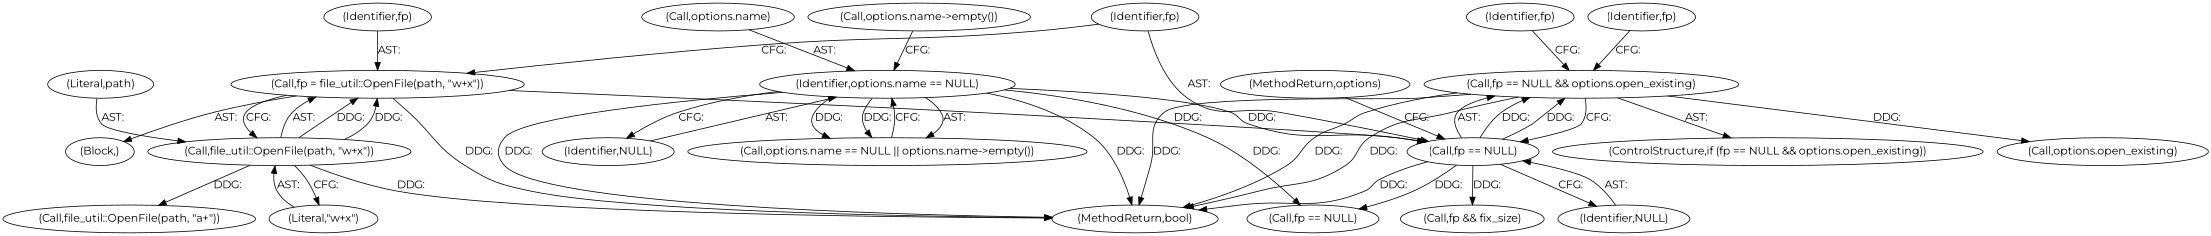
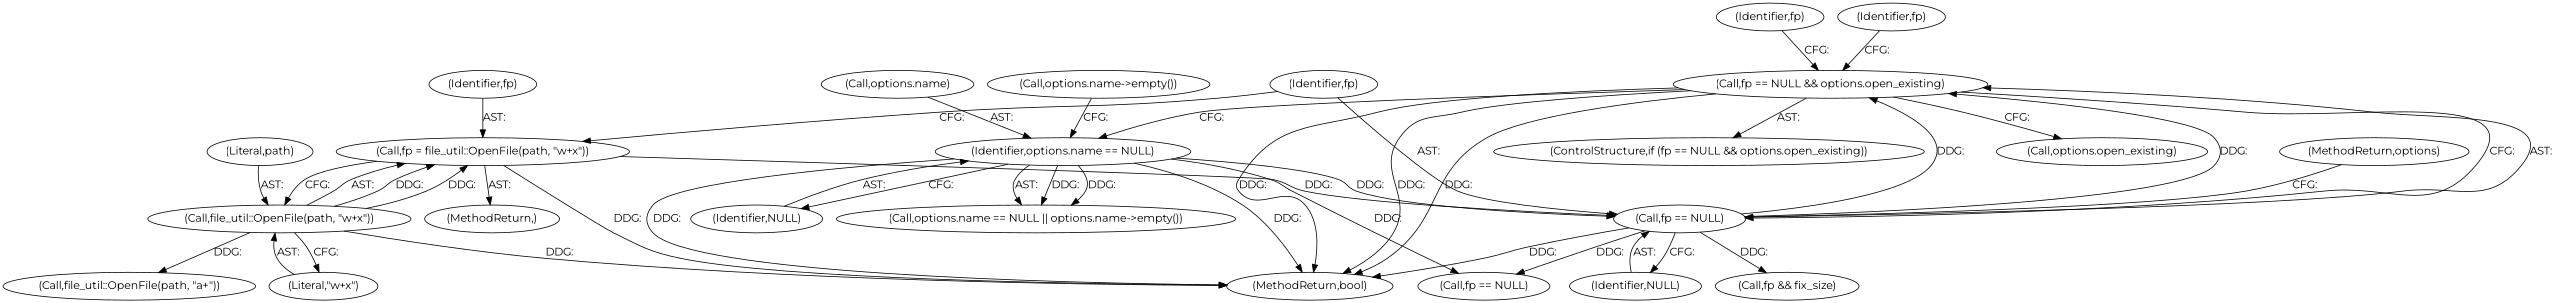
edge "(Call,fp == NULL && options.open_existing)" -> "(Call,options.open_existing)": label "DDG: " -> "CFG: "
edge "(Call,options.name == NULL || options.name->empty())" -> "(Identifier,options.name == NULL)": now "(Call,fp == NULL && options.open_existing)" -> "(Identifier,options.name == NULL)"
node "(Block,)": label "(Block,)" -> "(MethodReturn,)"
